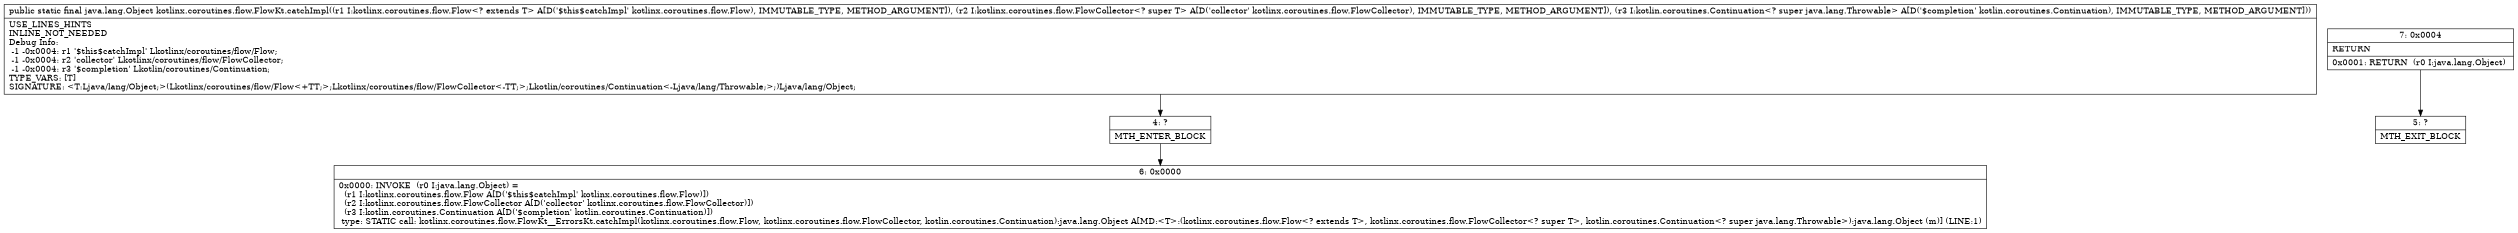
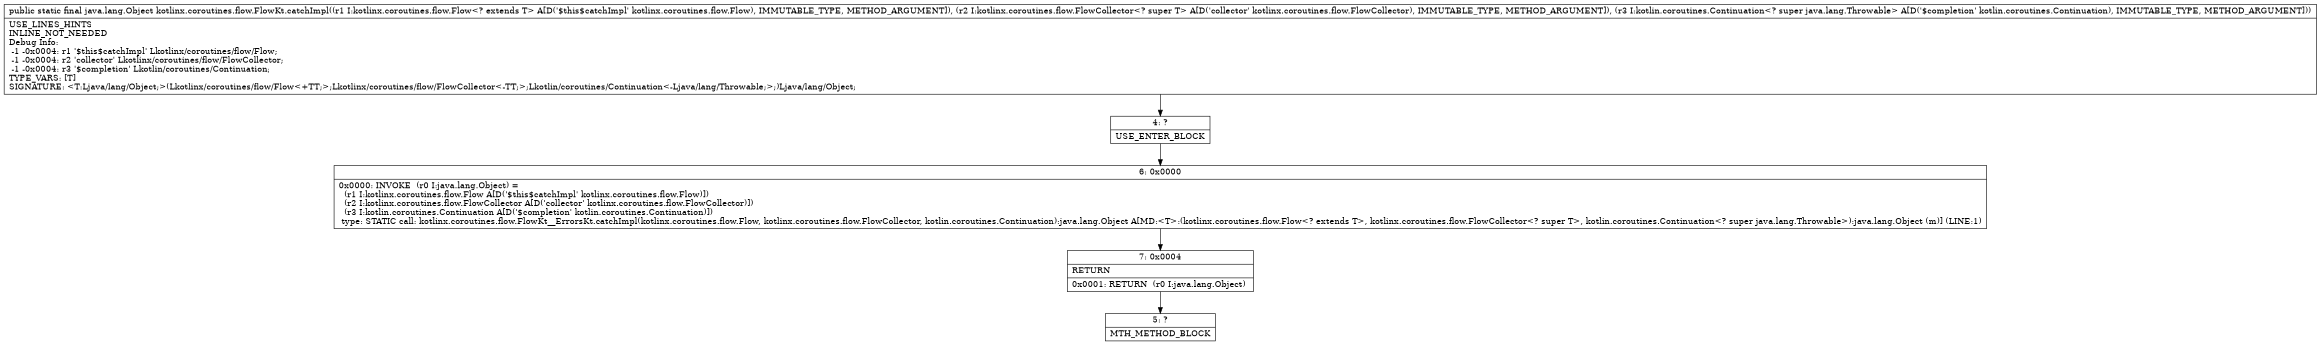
node "4: ?": text "MTH_ENTER_BLOCK" -> "USE_ENTER_BLOCK"
node "5: ?": text "MTH_EXIT_BLOCK" -> "MTH_METHOD_BLOCK"
edge "6: 0x0000" -> "7: 0x0004": added
